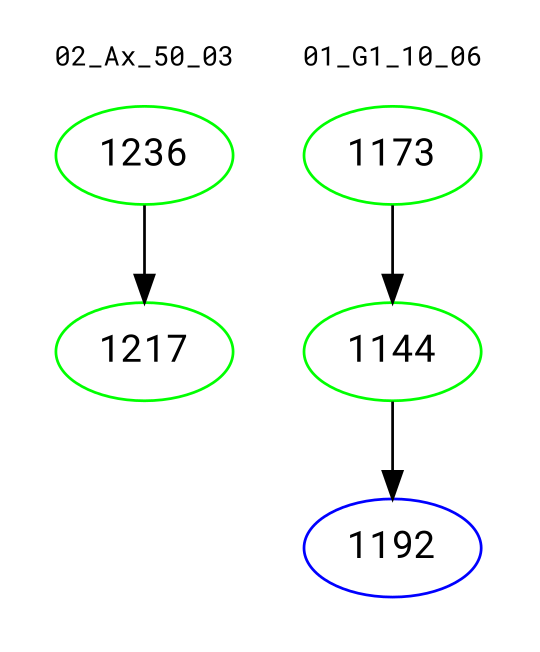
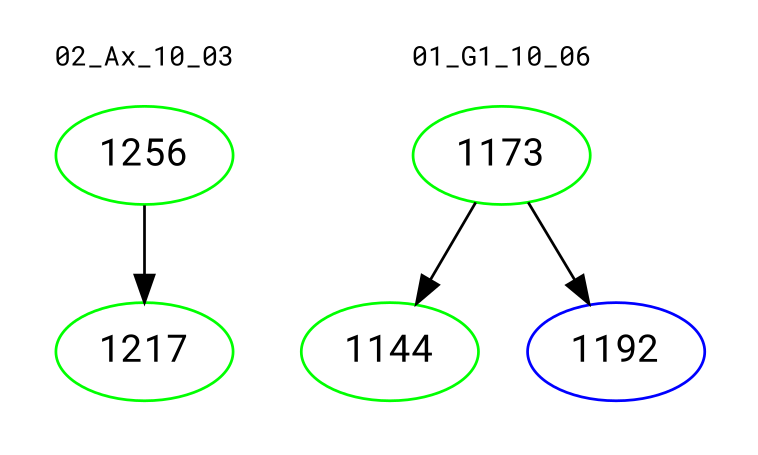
cluster "02_Ax_50_03": label "02_Ax_50_03" -> "02_Ax_10_03"
node "1236": label "1236" -> "1256"
edge "1144" -> "1192": now "1173" -> "1192"
